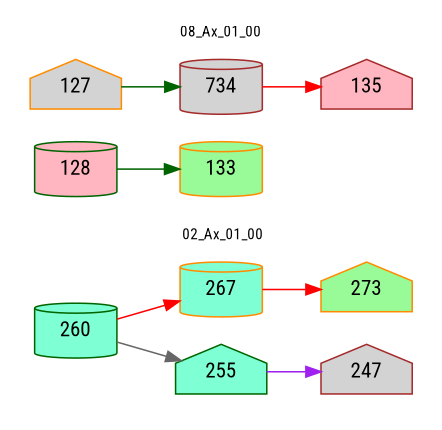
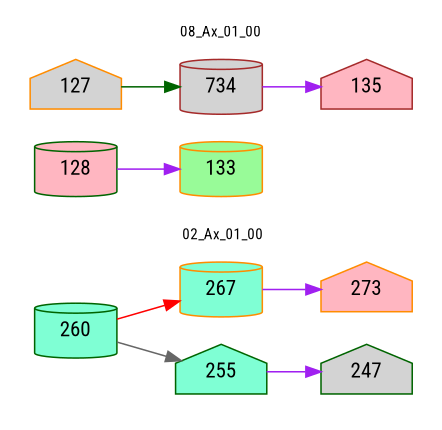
edge "734" -> "135": color red -> purple
edge "128" -> "133": color darkgreen -> purple
edge "267" -> "273": color red -> purple
node "273": fillcolor palegreen -> lightpink
node "247": color brown -> darkgreen
